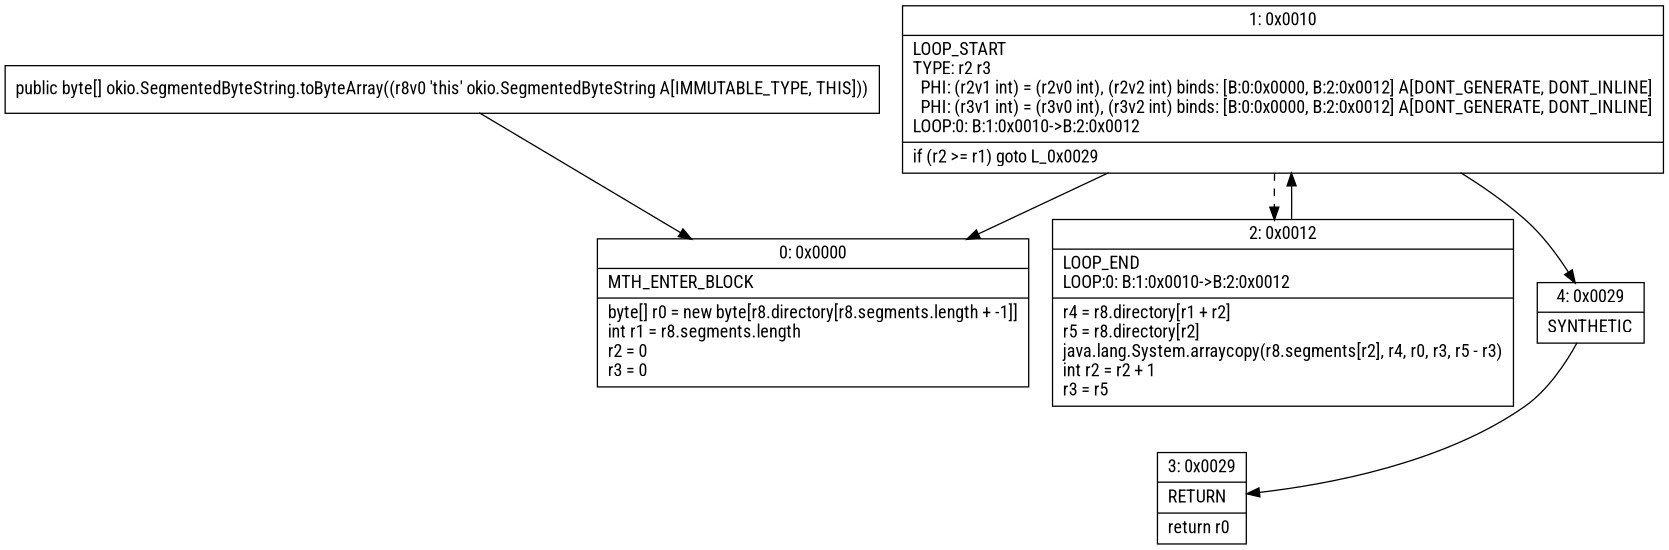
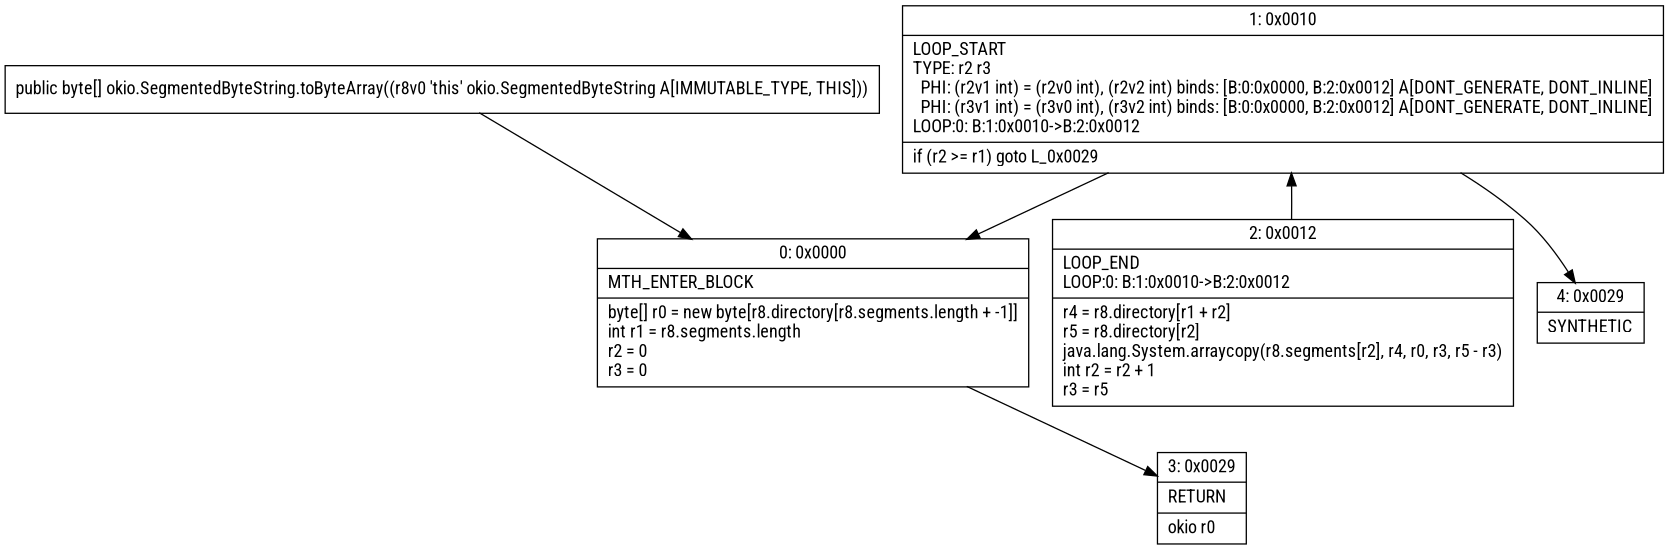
edge "1: 0x0010" -> "2: 0x0012": removed
edge "4: 0x0029" -> "3: 0x0029": now "0: 0x0000" -> "3: 0x0029"
node "3: 0x0029": text "return r0" -> "okio r0"
